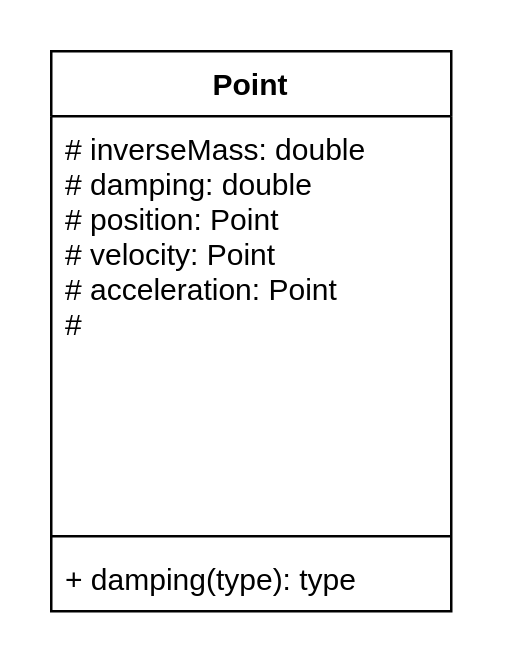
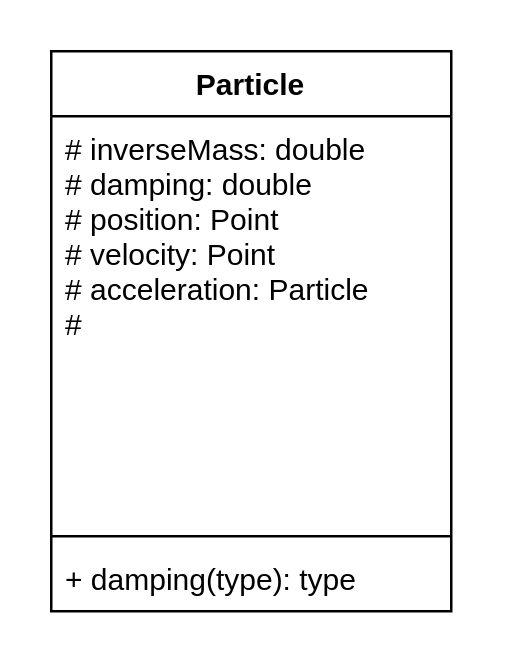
node "Point": label "Point" -> "Particle"
node "# inverseMass: double # damping: double # position: Point # velocity: Point # acceleration: Point #": label "# inverseMass: double # damping: double # position: Point # velocity: Point # acceleration: Point #" -> "# inverseMass: double # damping: double # position: Point # velocity: Point # acceleration: Particle #"
